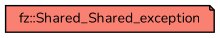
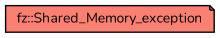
node "fz::Shared_Shared_exception": label "fz::Shared_Shared_exception" -> "fz::Shared_Memory_exception"
